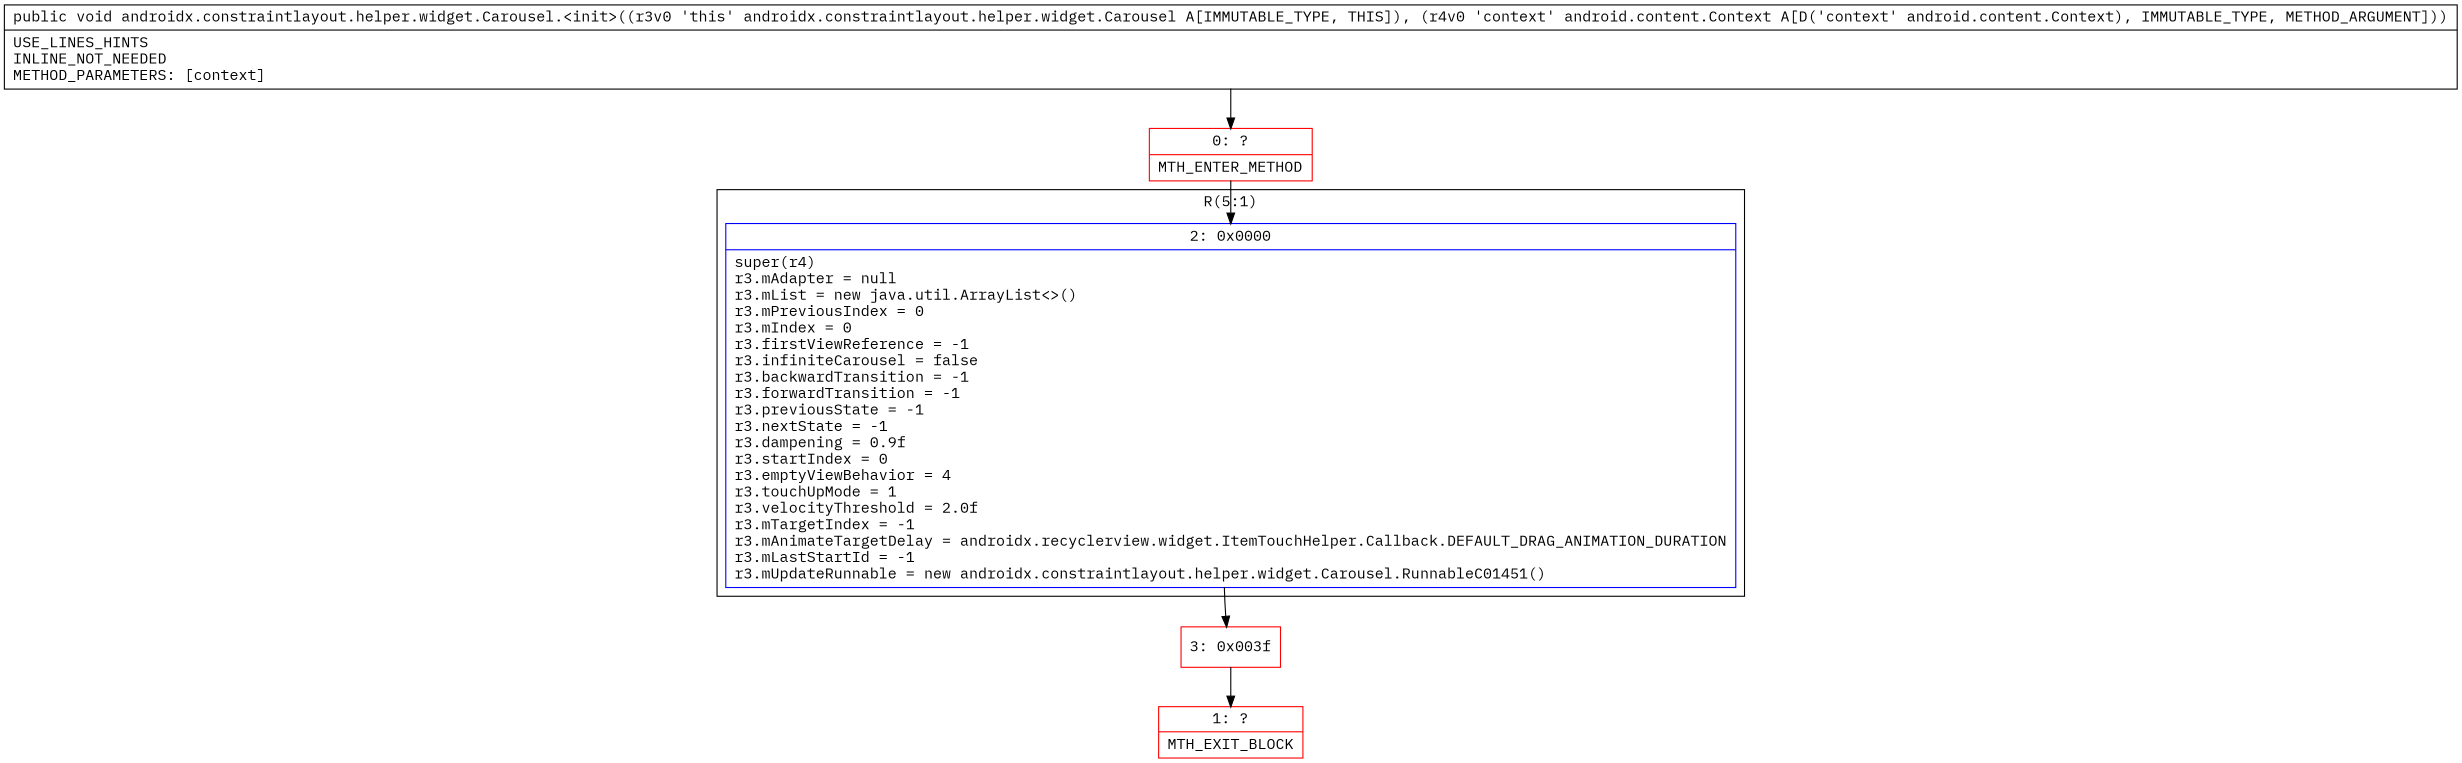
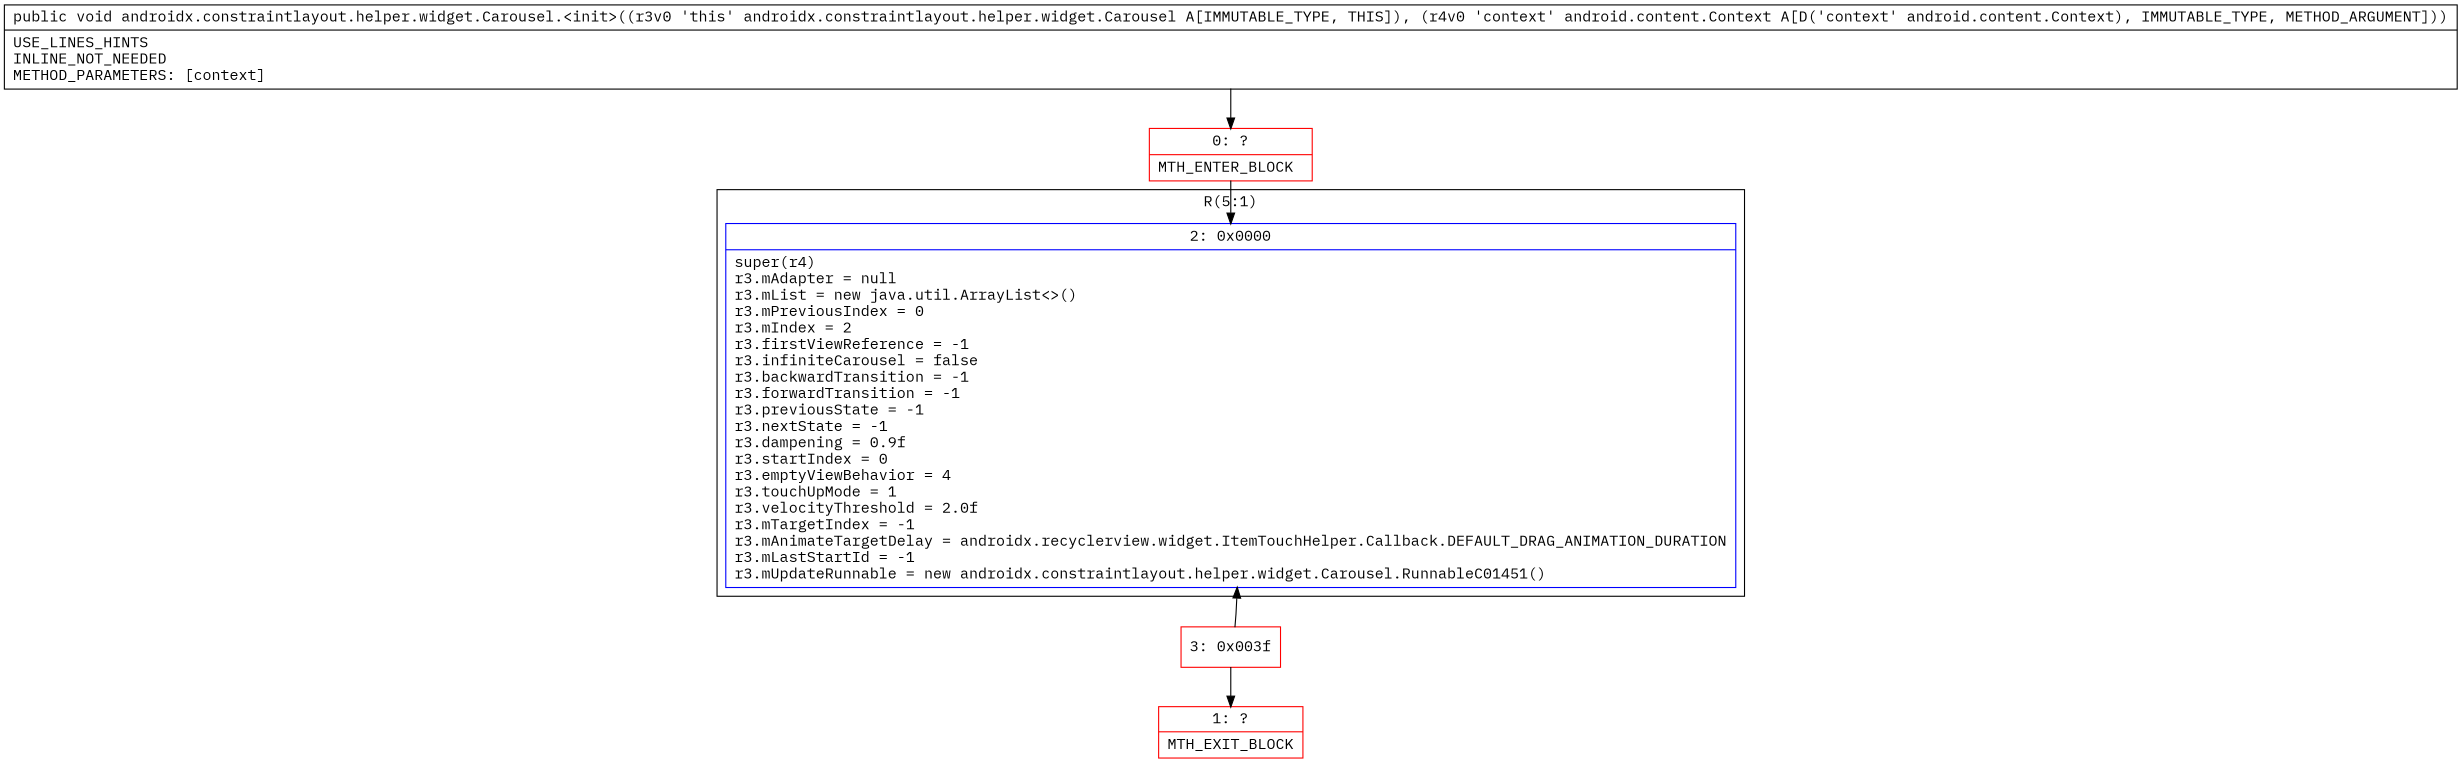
node "0: ?": text "MTH_ENTER_METHOD" -> "MTH_ENTER_BLOCK"
node "2: 0x0000": text "r3.mIndex = 0" -> "r3.mIndex = 2"
edge "2: 0x0000" -> "3: 0x003f": reversed
